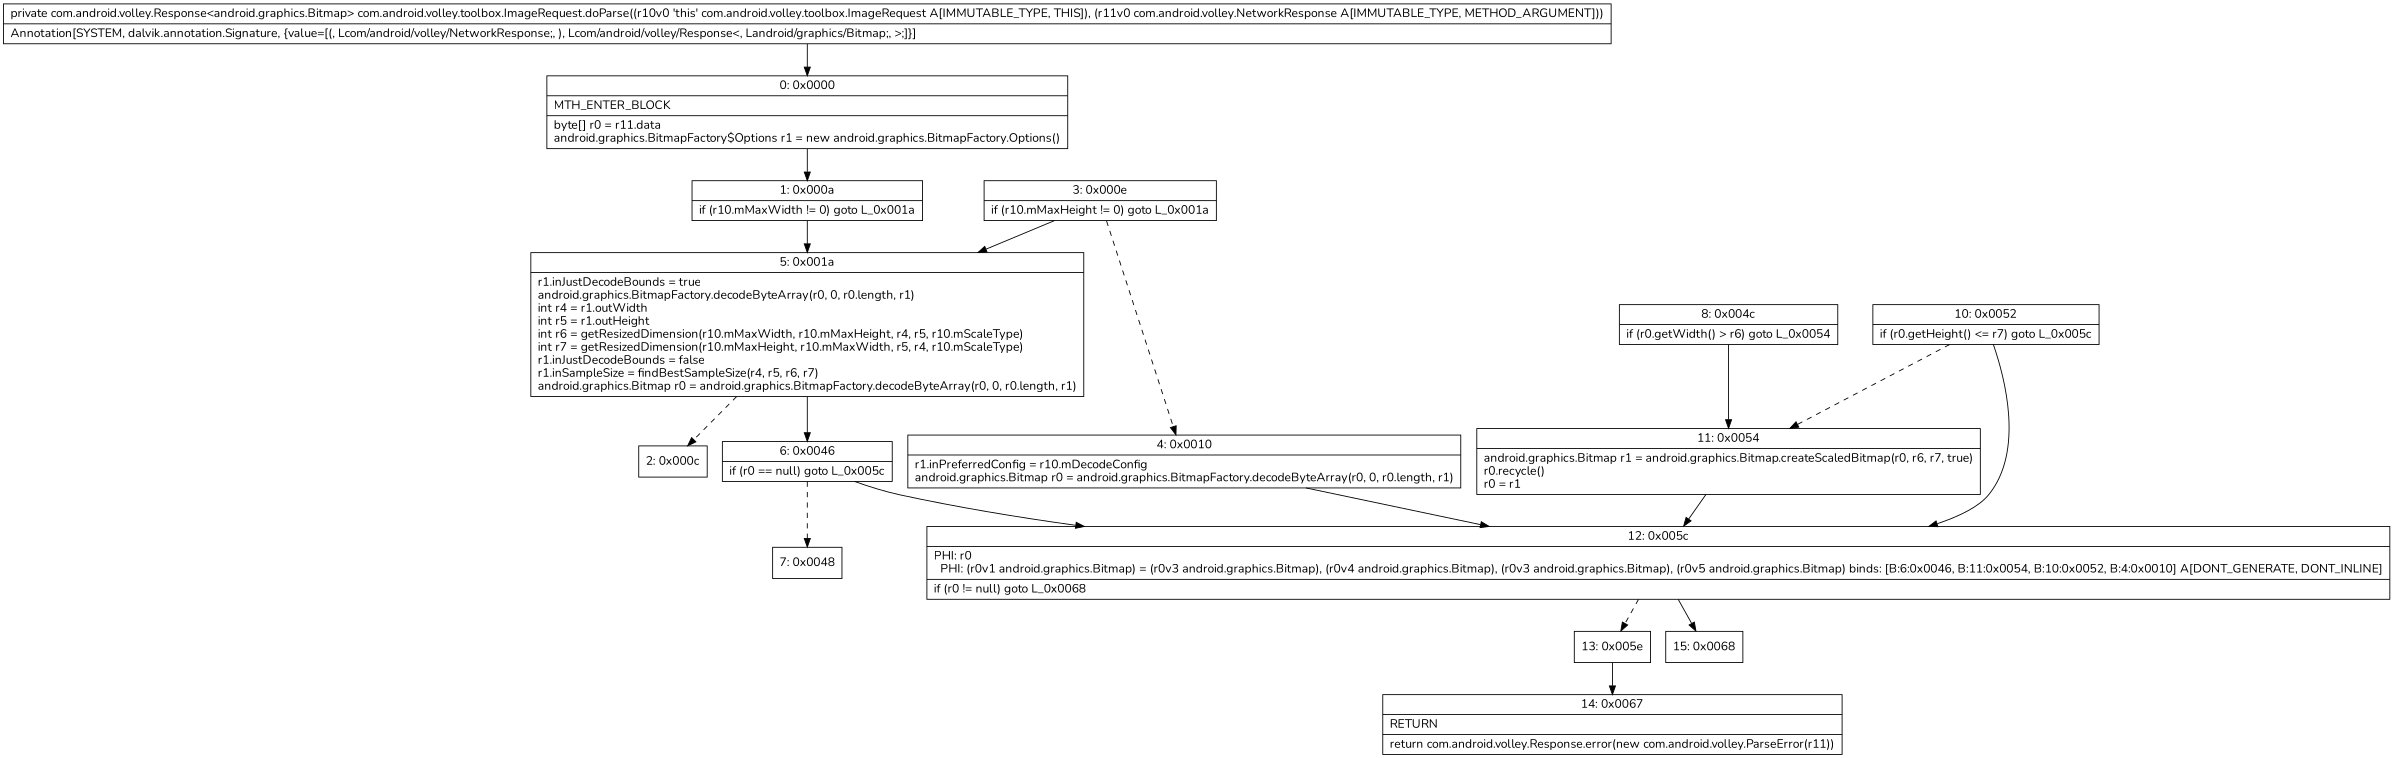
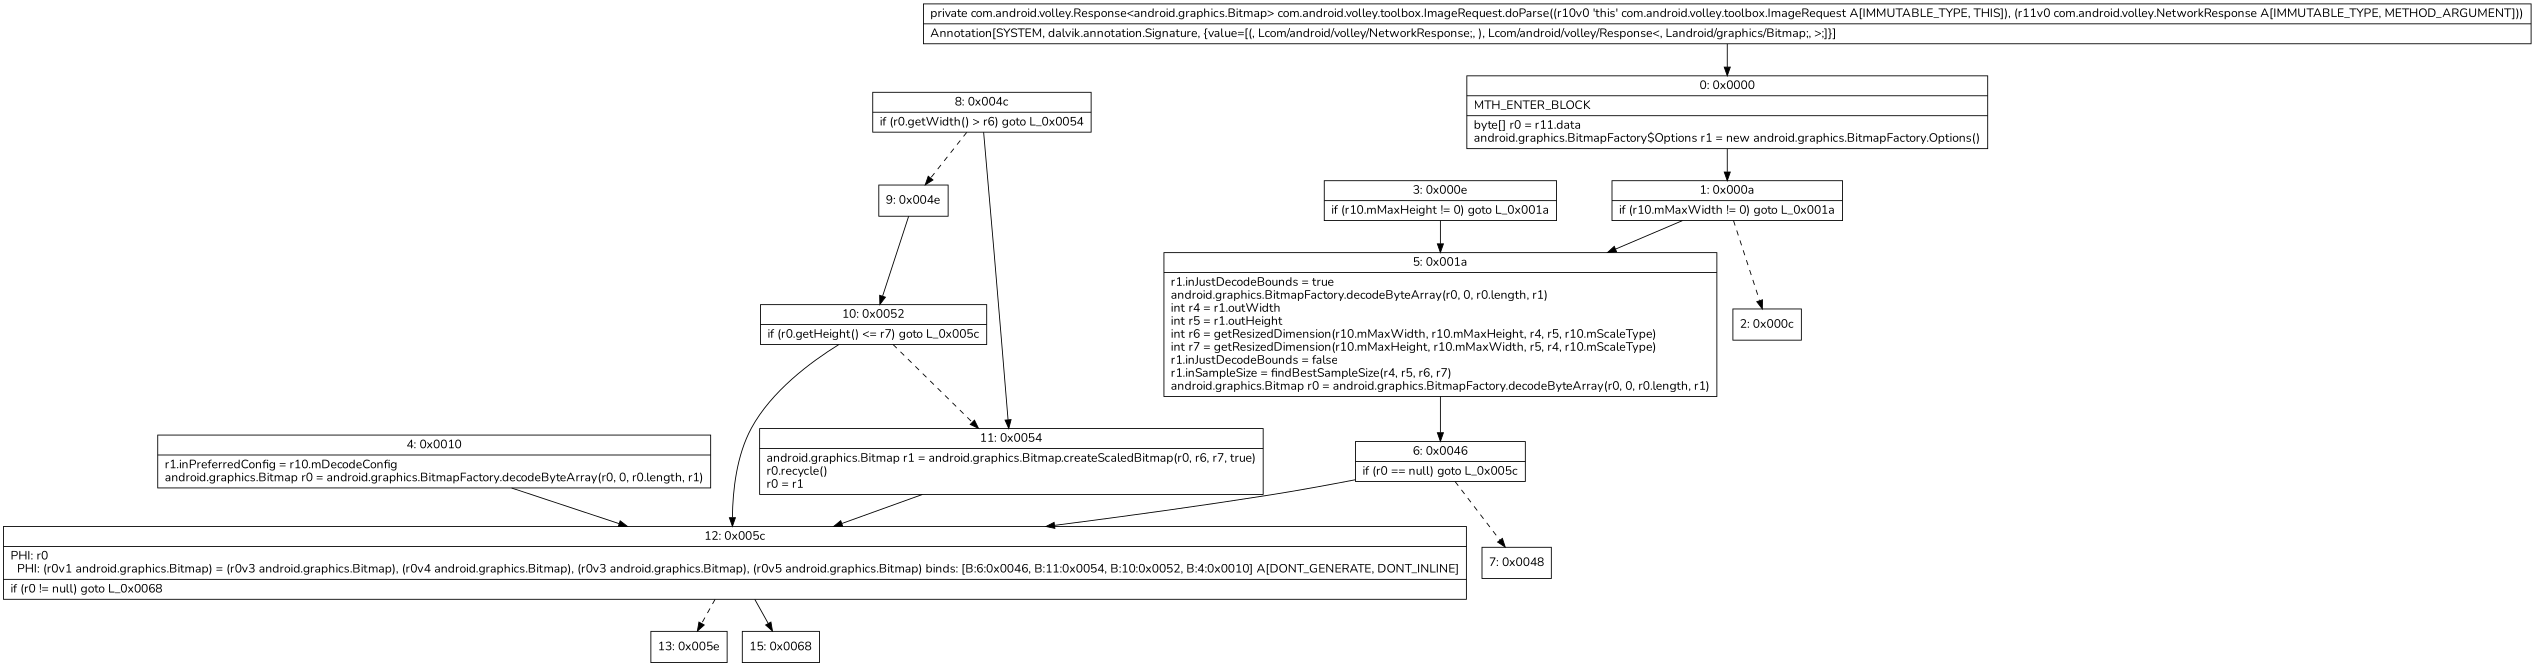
node "9: 0x004e": added
edge "3: 0x000e" -> "4: 0x0010": removed
edge "5: 0x001a" -> "2: 0x000c": now "1: 0x000a" -> "2: 0x000c"
node "14: 0x0067": removed
